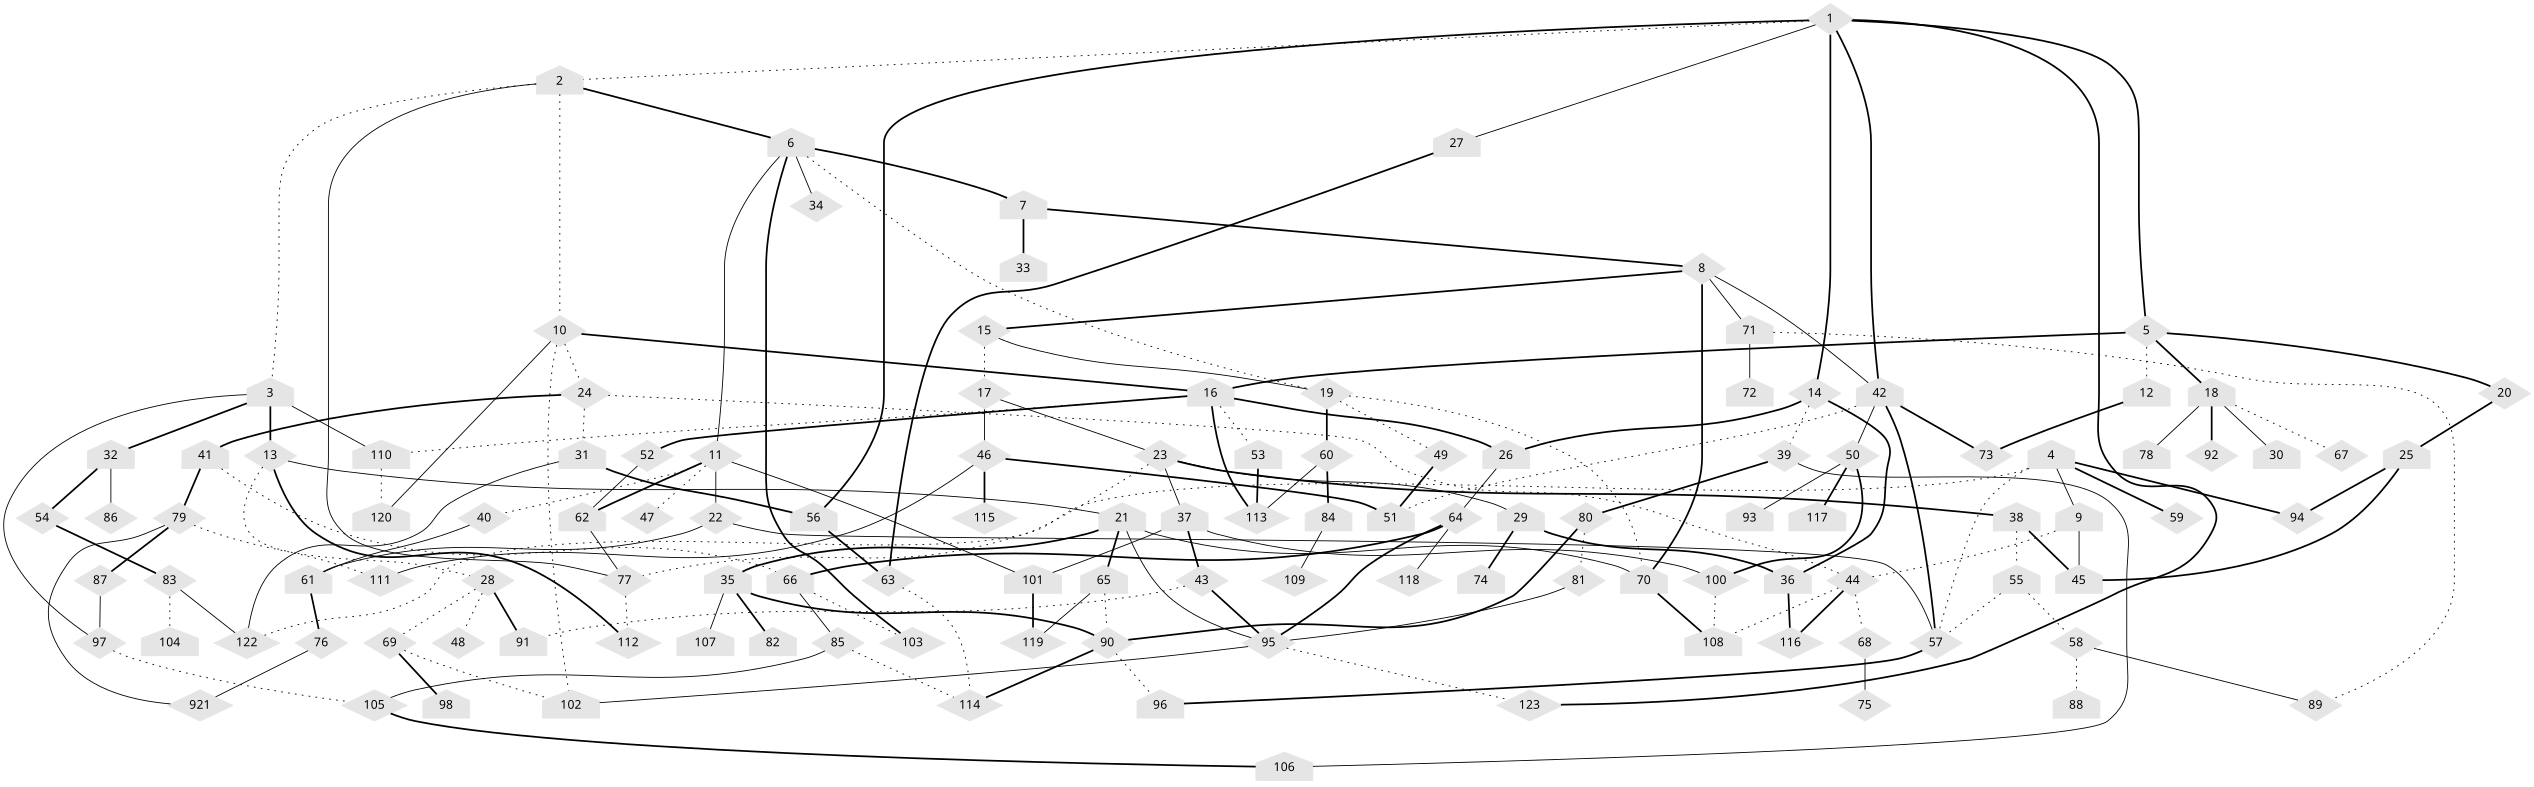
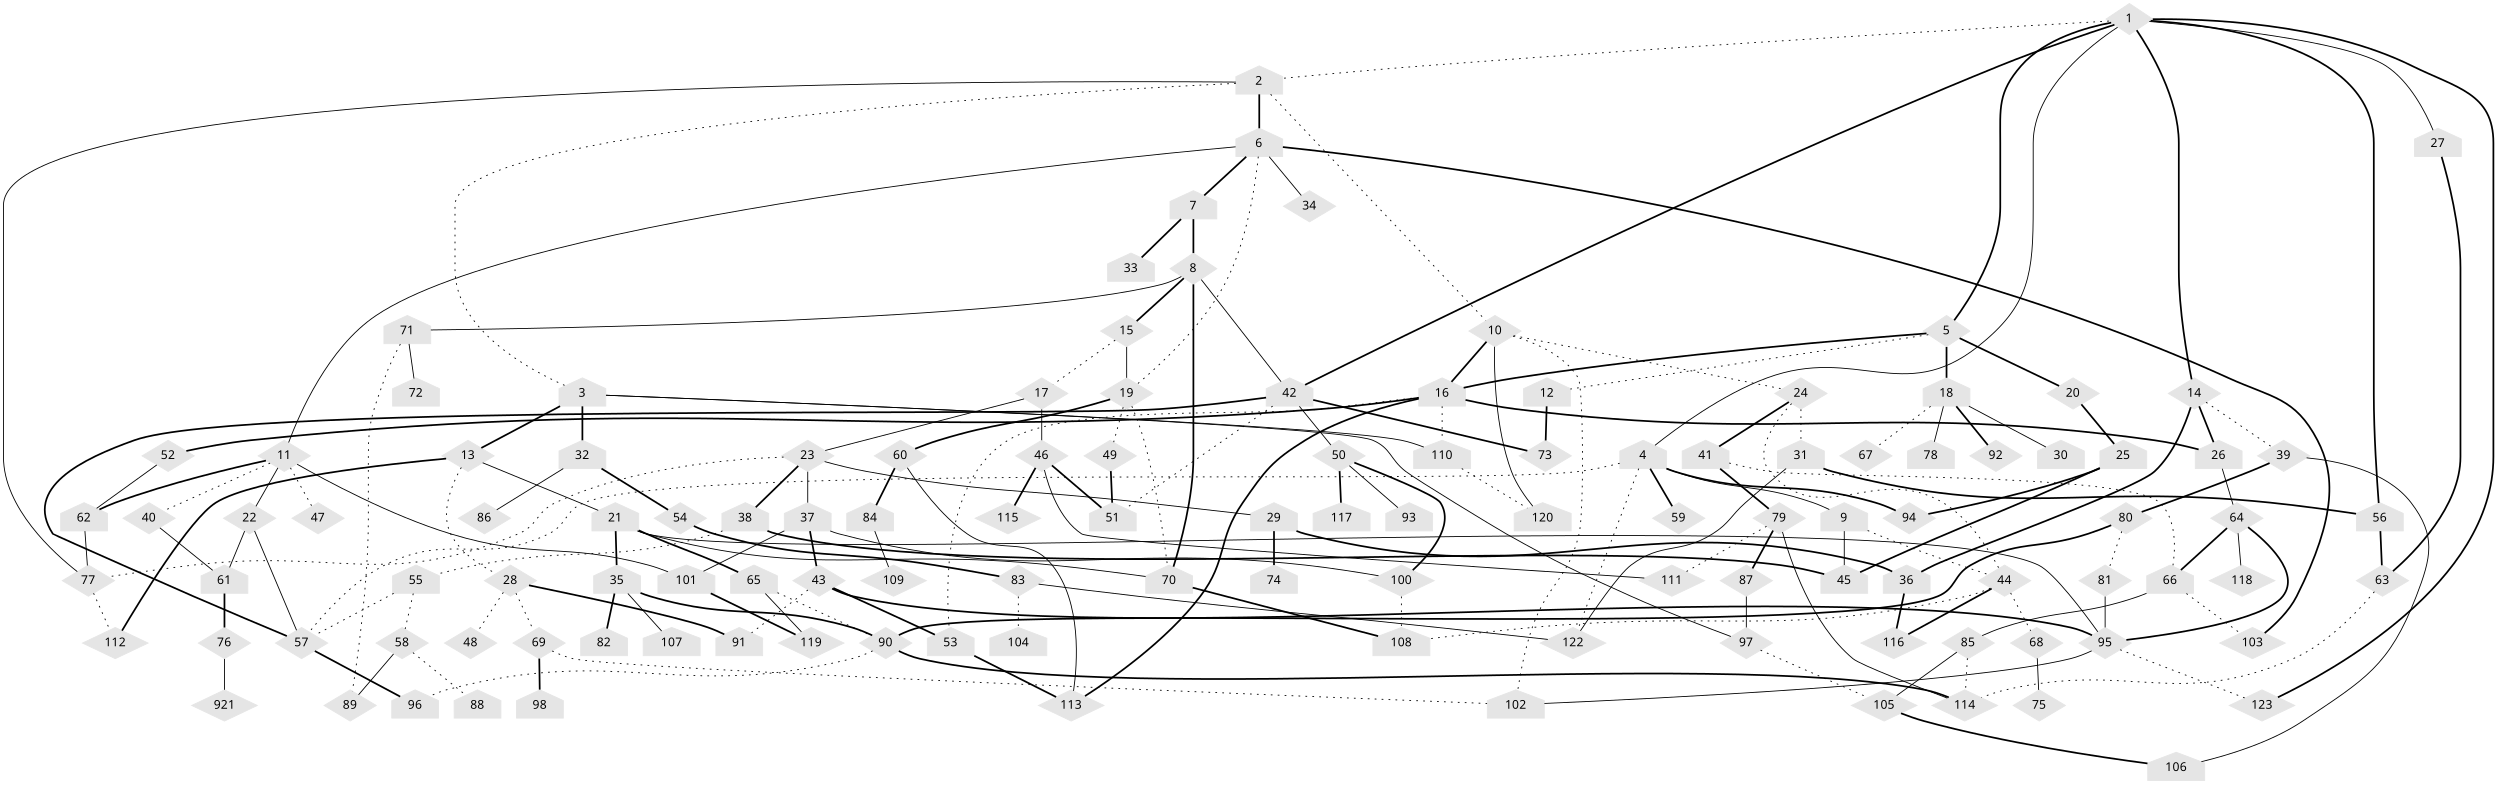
edge "1" -- "4": added
edge "43" -- "53": added
edge "79" -- "921": now "79" -- "114"
